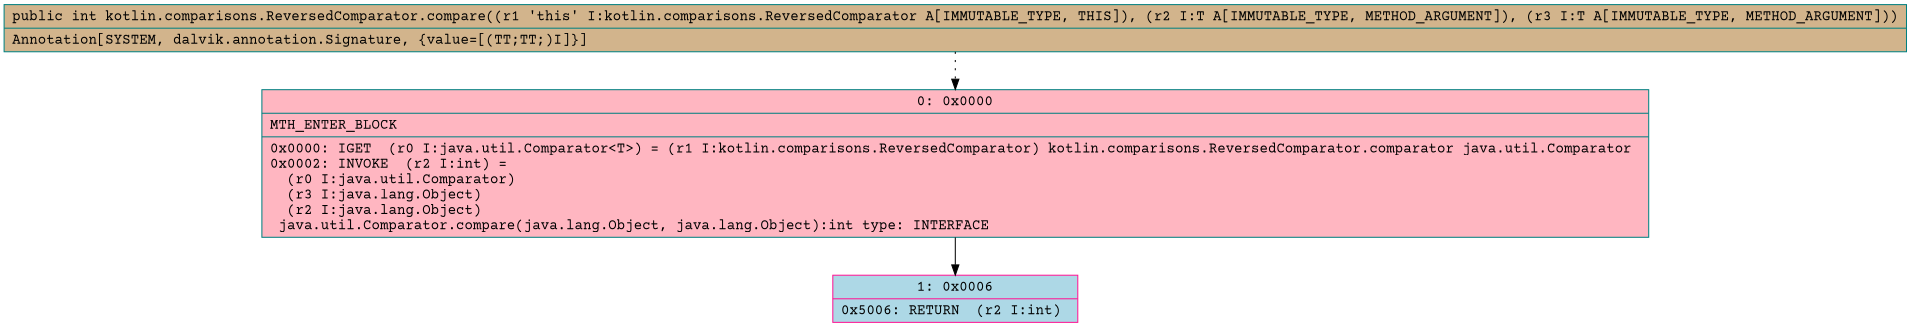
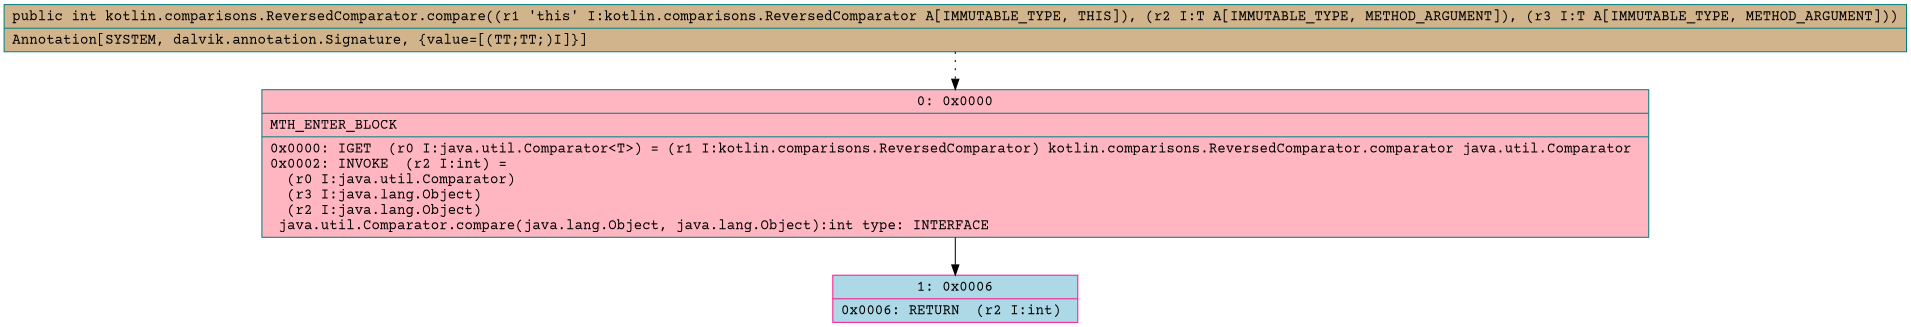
node "1: 0x0006": text "0x5006: RETURN  (r2 I:int)" -> "0x0006: RETURN  (r2 I:int)"
